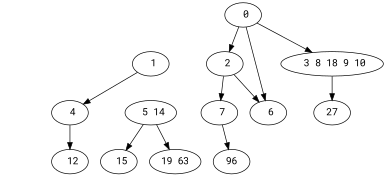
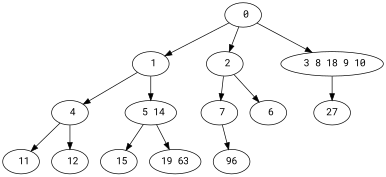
edge "0" -> "6": now "0" -> "1"
edge "1" -> "5 14": added
node "11": added
